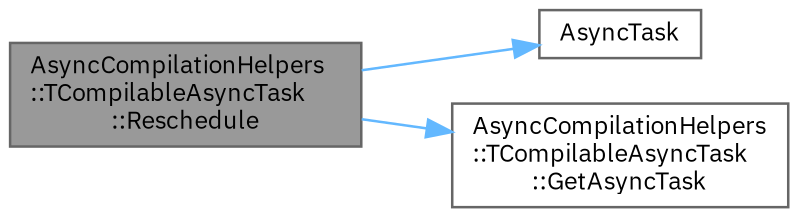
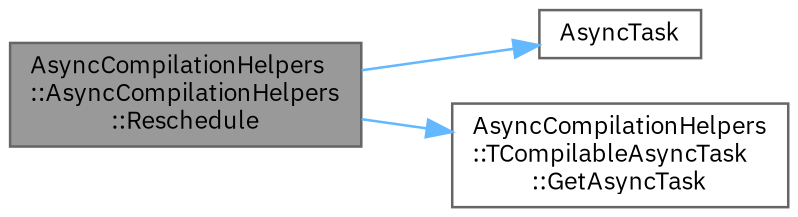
node "AsyncCompilationHelpers ::TCompilableAsyncTask ::Reschedule": label "AsyncCompilationHelpers ::TCompilableAsyncTask ::Reschedule" -> "AsyncCompilationHelpers ::AsyncCompilationHelpers ::Reschedule"
